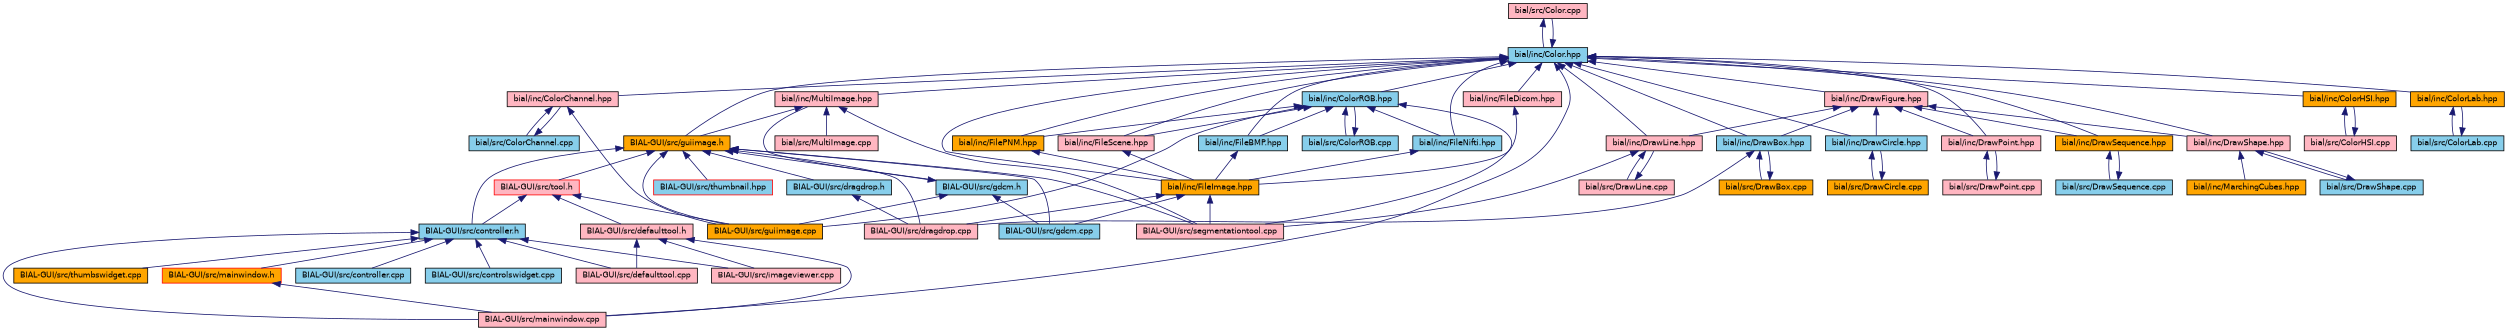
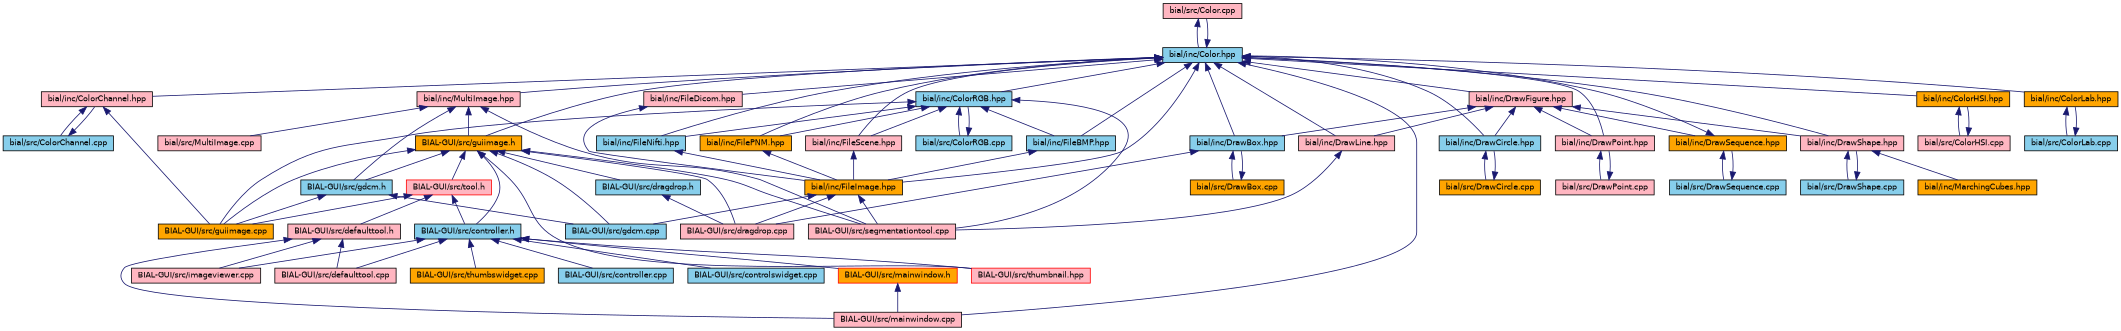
edge "bial/inc/DrawSequence.hpp" -> "bial/inc/Color.hpp": reversed
edge "bial/inc/MultiImage.hpp" -> "BIAL-GUI/src/gdcm.h": reversed
node "BIAL-GUI/src/thumbnail.hpp": fillcolor skyblue -> lightpink
node "bial/src/DrawLine.cpp": removed
edge "BIAL-GUI/src/mainwindow.cpp" -> "BIAL-GUI/src/controller.h": now "BIAL-GUI/src/thumbnail.hpp" -> "BIAL-GUI/src/controller.h"
